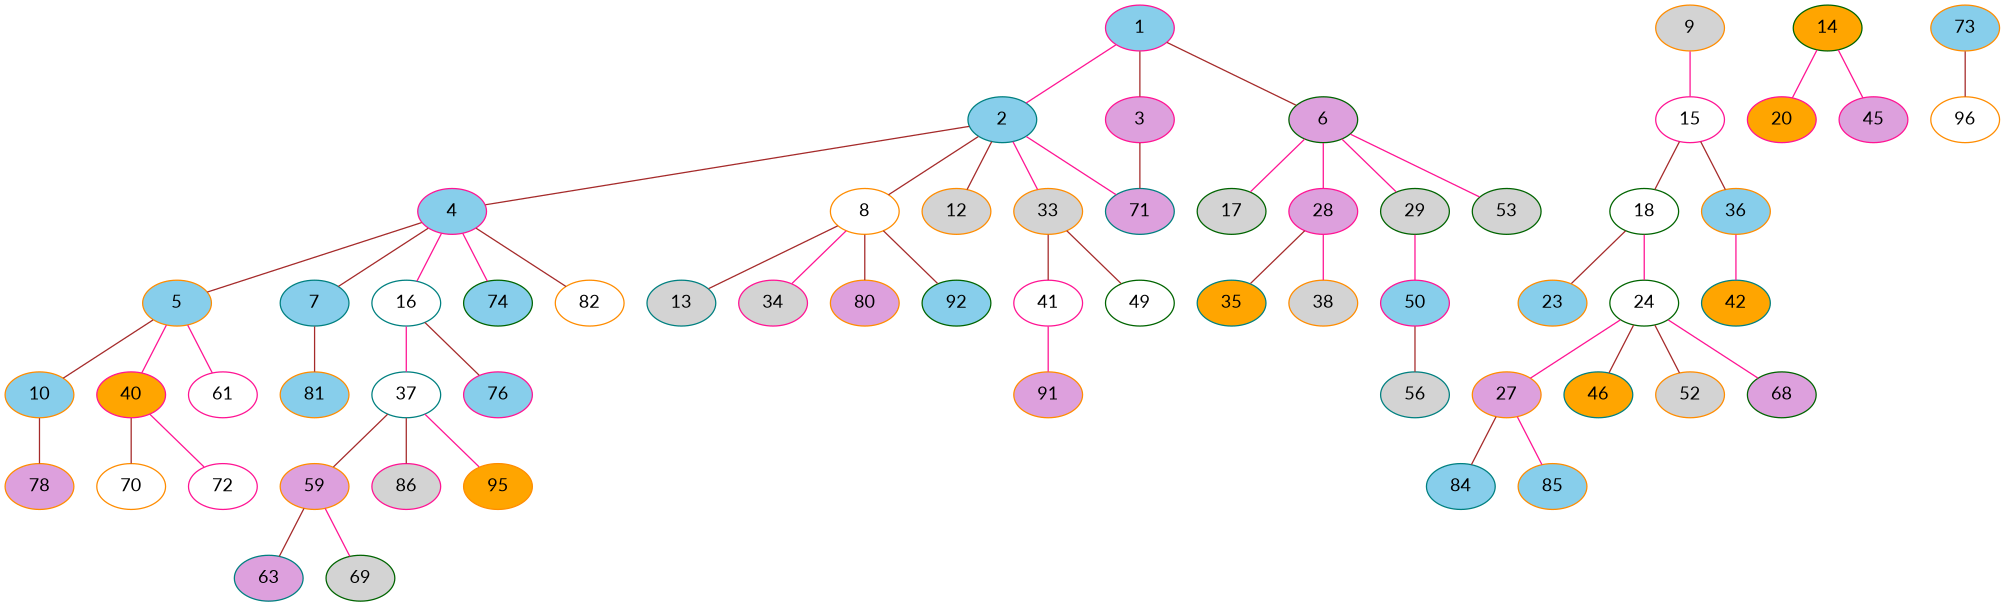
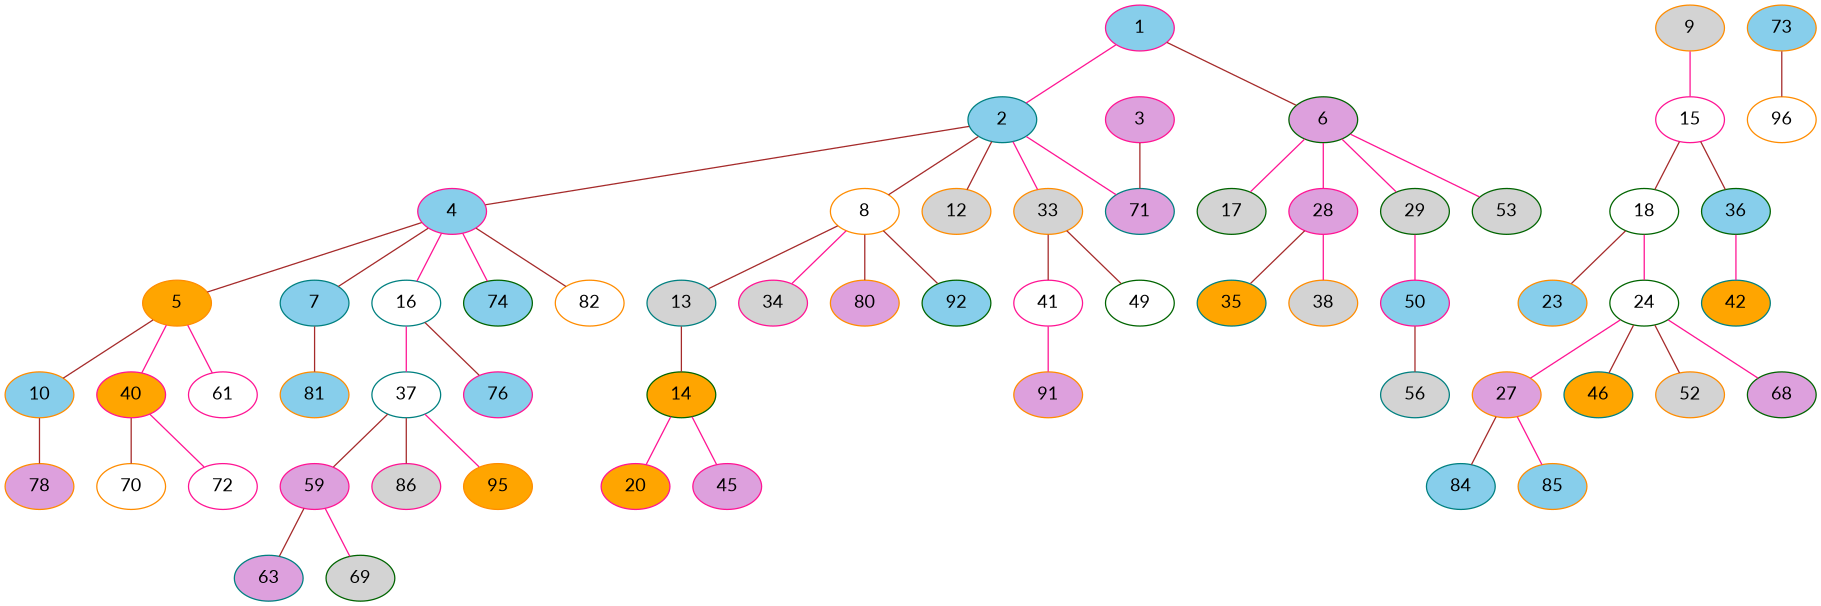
edge "1" -- "3": removed
node "36": color darkorange -> darkgreen
node "5": fillcolor skyblue -> orange
edge "13" -- "14": added
node "59": color darkorange -> deeppink
